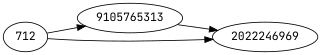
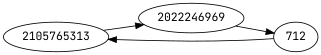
node "9105765313": label "9105765313" -> "2105765313"
edge "712" -> "2022246969": reversed
